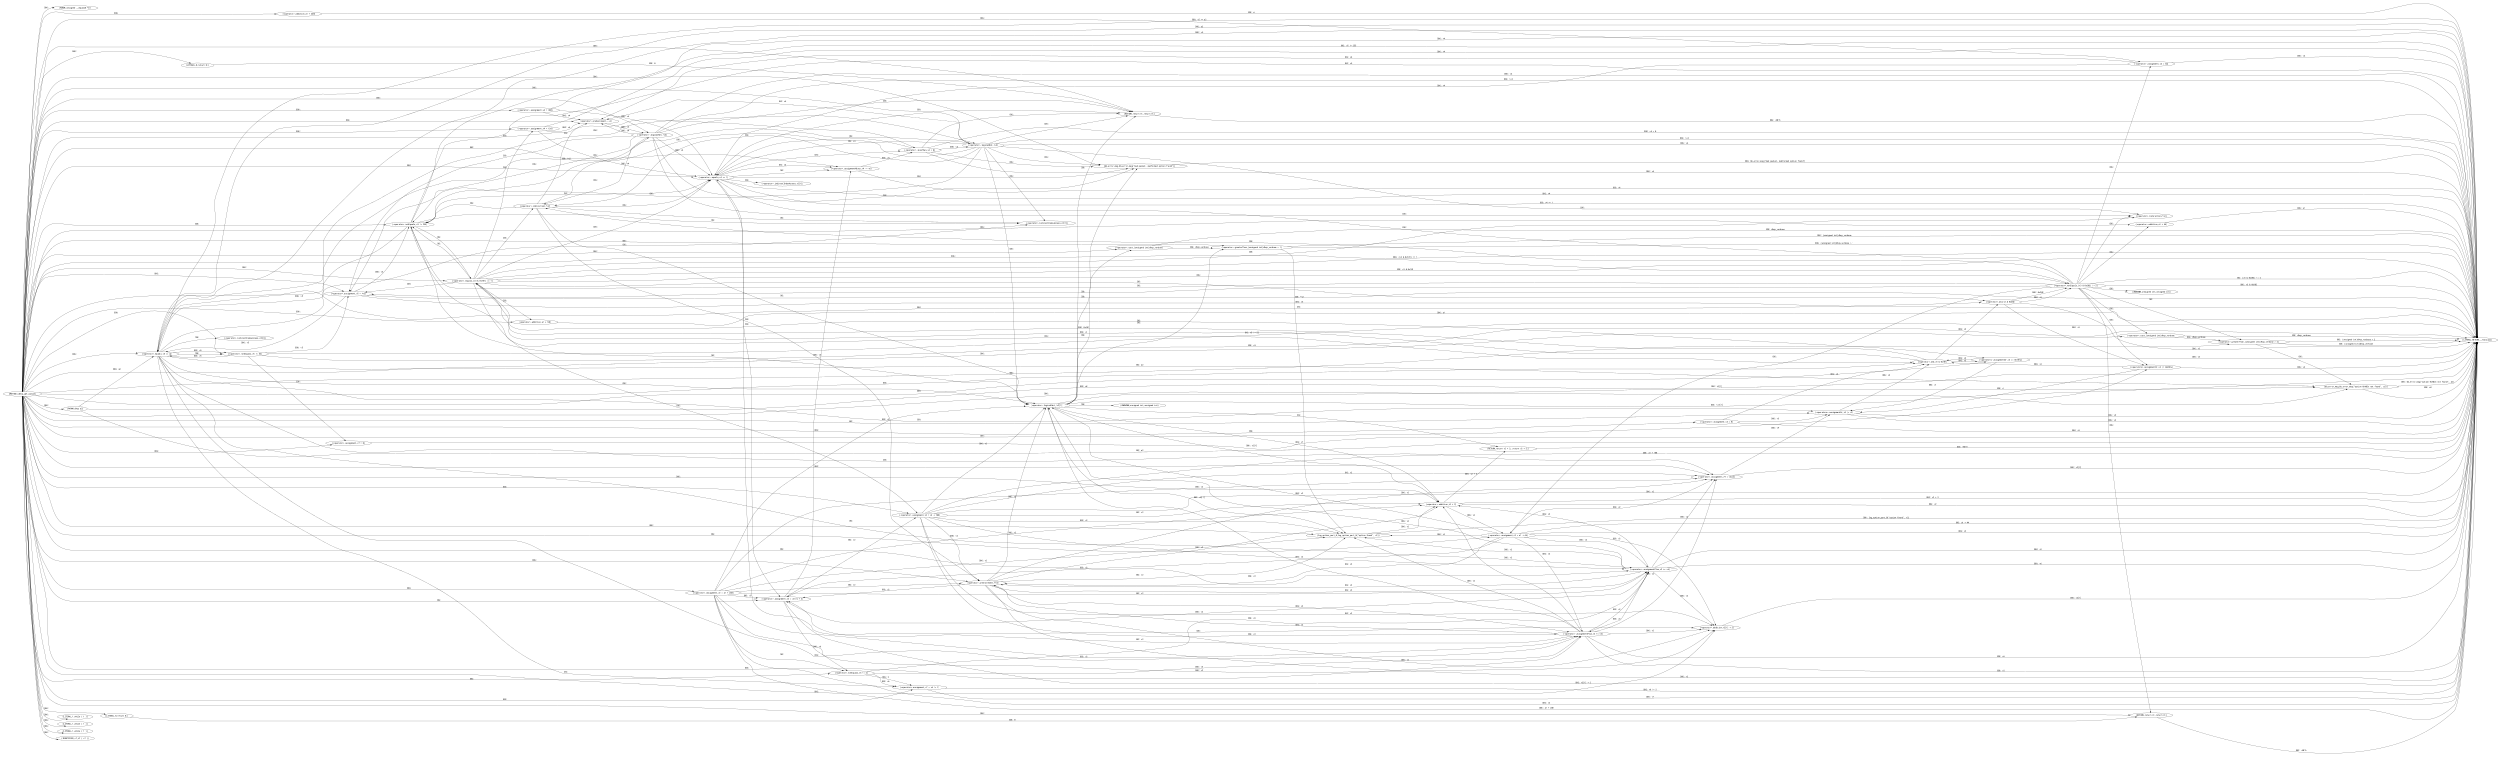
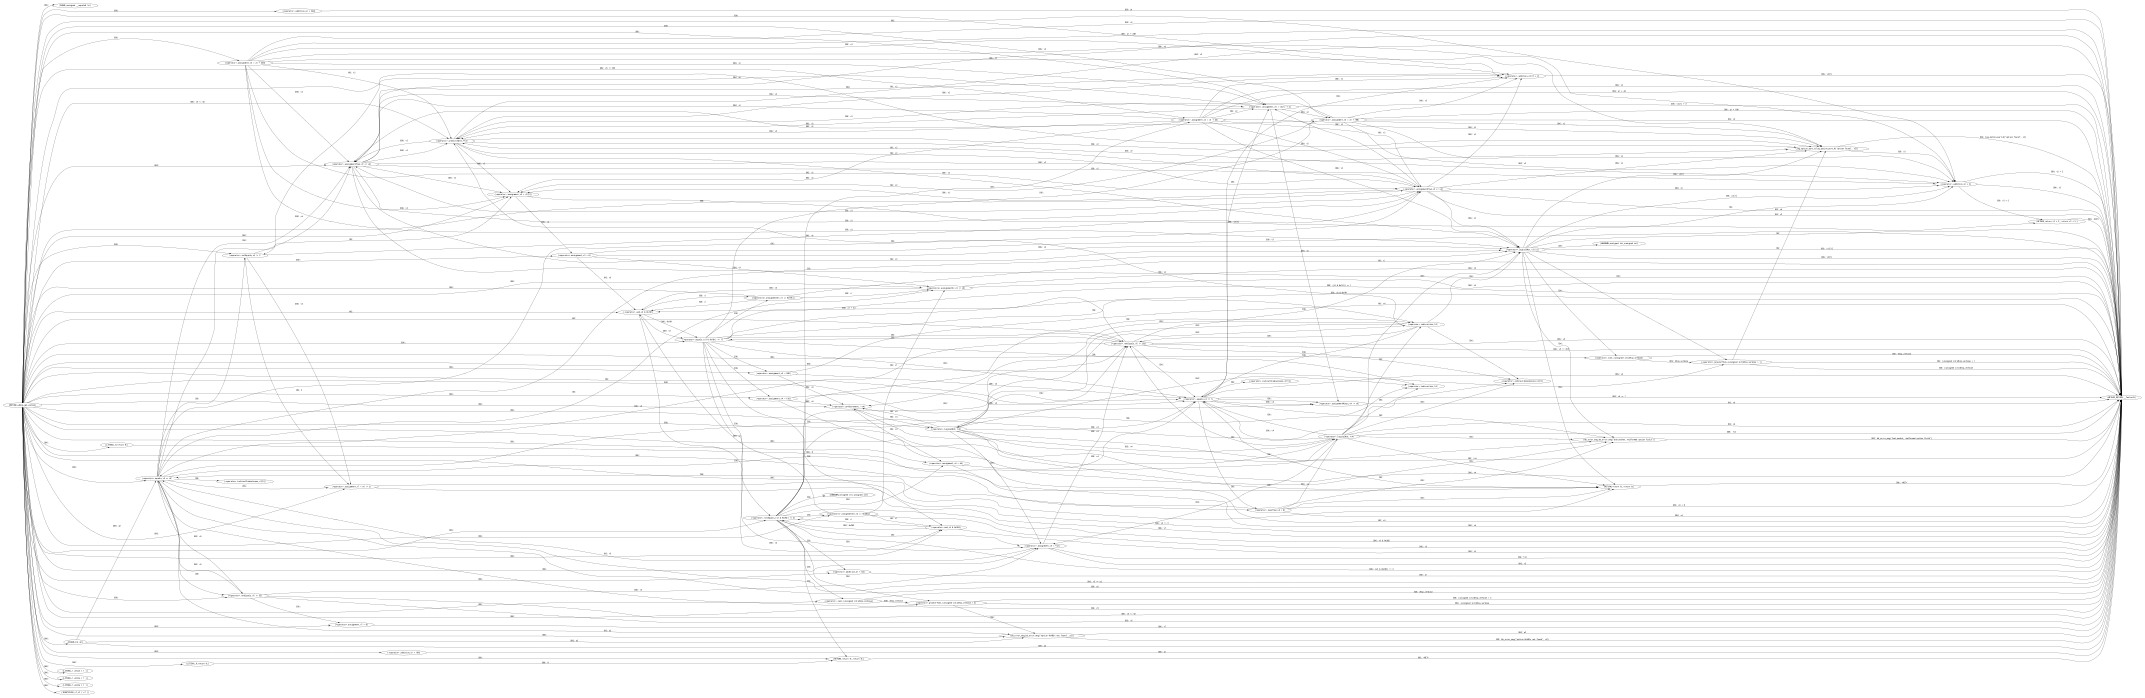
edge "(<operator>.assignment,v4 = 64)" -> "(<operator>.preDecrement,--v4)": reversed
edge "(<operator>.lessThan,v4 < 0)" -> "(<operator>.equals,v5 == a2)": label "DDG: *v2" -> "CDG: "
edge "(<operator>.assignmentMinus,v4 -= v6)" -> "(<operator>.lessThan,v4 < 0)": removed, label "DDG: v4"
edge "(<operator>.notEquals,(v3 & 0x202) != 2)" -> "(<operator>.equals,v4 == 1)": removed, label "CDG:"
edge "(<operator>.equals,(v3 & 0x101) == 1)" -> "(<operator>.addition,a1 + 108)": now "(<operator>.equals,(v3 & 0x101) == 1)" -> "(<operator>.assignment,v4 = 388)"
edge "(<operator>.notEquals,v5 != 255)" -> "(<operator>.and,v3 & 0x101)": label "CDG: " -> "DDG: a1 + 44"
edge "(<operator>.and,v3 & 0x202)" -> "(<operators>.assignmentOr,v3 |= 0x202u)": reversed
node "(LITERAL_RETURN,__fastcall)": label "(LITERAL_RETURN,__fastcall)" -> "(METHOD_RETURN,__fastcall)"
edge "(METHOD,udhcp_get_option)" -> "(<operators>.assignmentOr,v3 |= 0x101u)": reversed
node "(PARAM,dhcp a2)": label "(PARAM,dhcp a2)" -> "(PARAM,int a2)"
edge "(<operator>.assignment,v9 = v2[2])" -> "(<operators>.assignmentOr,v3 |= v9)": now "(<operator>.assignment,v9 = v2[2])" -> "(<operator>.assignment,v3 = 0)"
edge "(<operator>.assignment,v2 = a1 + 108)" -> "(<operator>.logicalNot,!v2[1])": now "(<operator>.assignment,v3 = 0)" -> "(<operator>.logicalNot,!v2[1])"
edge "(<operator>.addition,v2 + 2)" -> "(<operator>.assignment,v2 = a1 + 44)": reversed
edge "(METHOD,udhcp_get_option)" -> "(<operator>.assignment,v2 = a1 + 44)": label "DDG: " -> "DDG: v5 != 255"
edge "(METHOD,udhcp_get_option)" -> "(<operator>.preIncrement,++v2)": label "DDG: " -> "DDG: v5 != 52"
edge "(<operator>.preIncrement,++v2)" -> "(<operator>.assignment,v6 = v2[1] + 2)": reversed
edge "(<operator>.assignment,v2 = a1 + 240)" -> "(<operator>.notEquals,v6 != 2)": now "(<operator>.equals,v5 == a2)" -> "(<operator>.notEquals,v6 != 2)"
